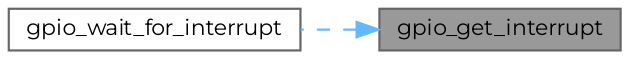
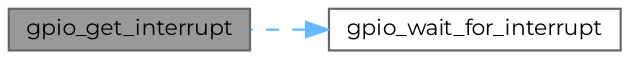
edge "gpio_wait_for_interrupt" -> "gpio_get_interrupt": reversed
